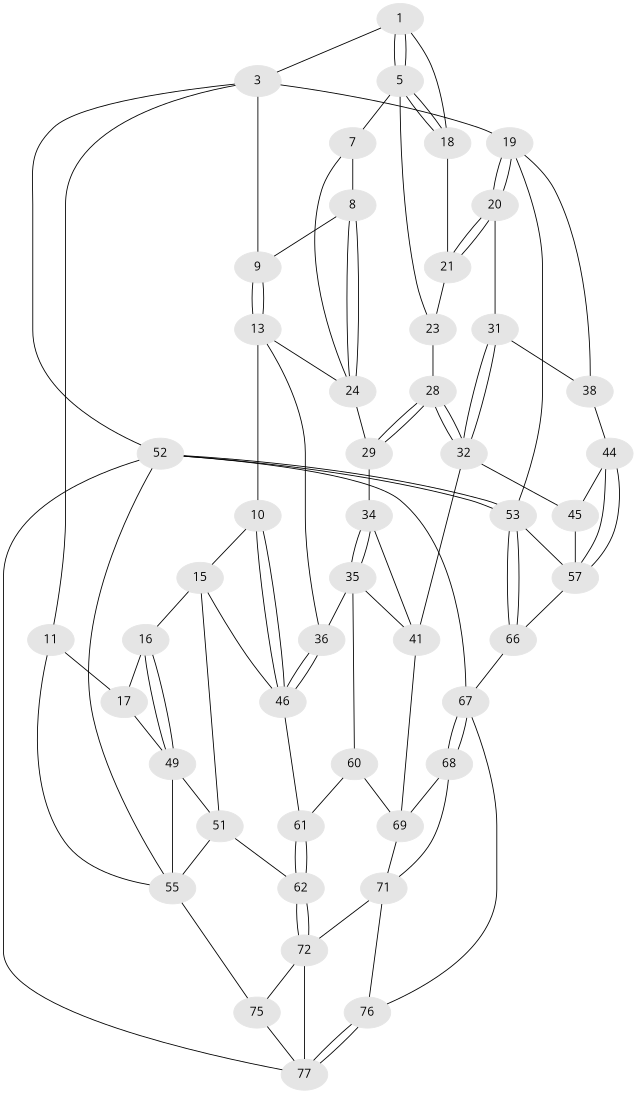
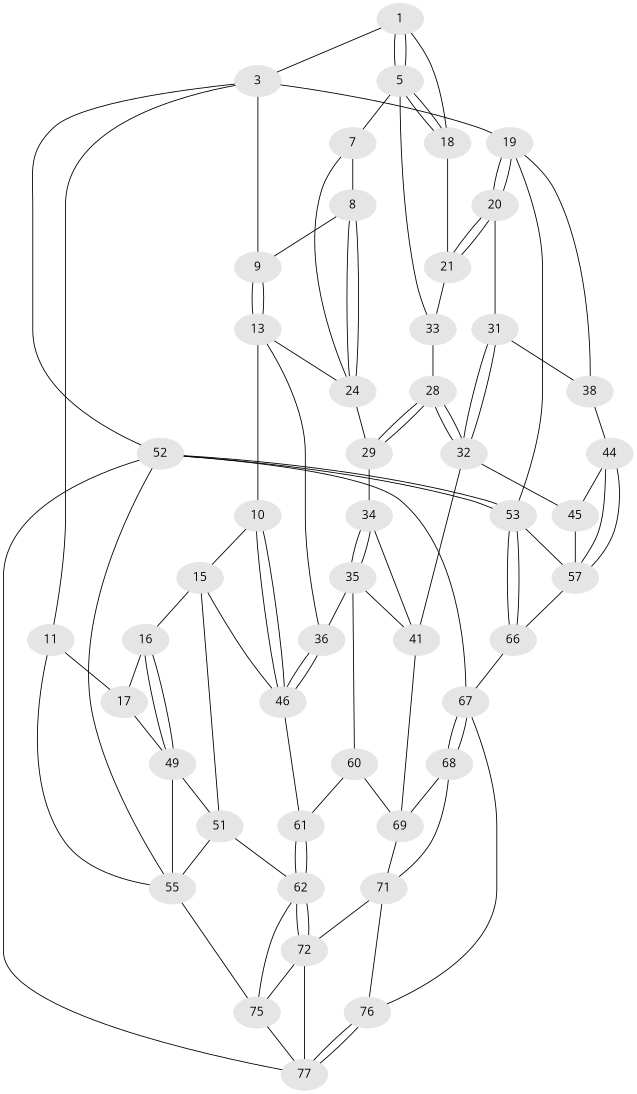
node "23": label "23" -> "33"
edge "62" -- "75": added
